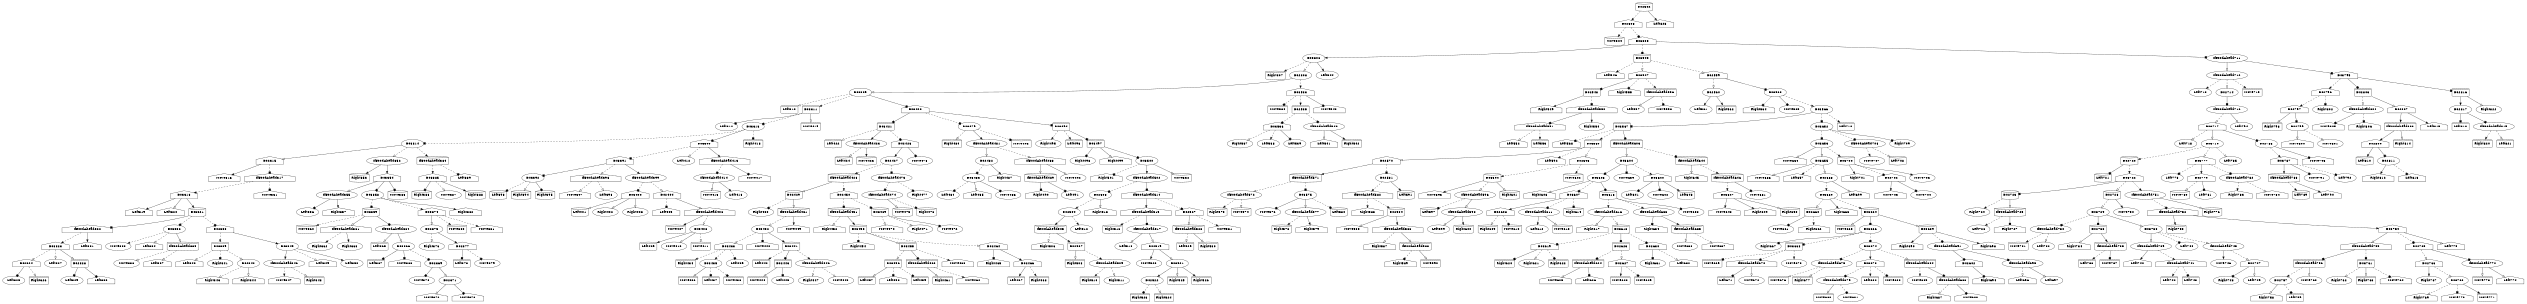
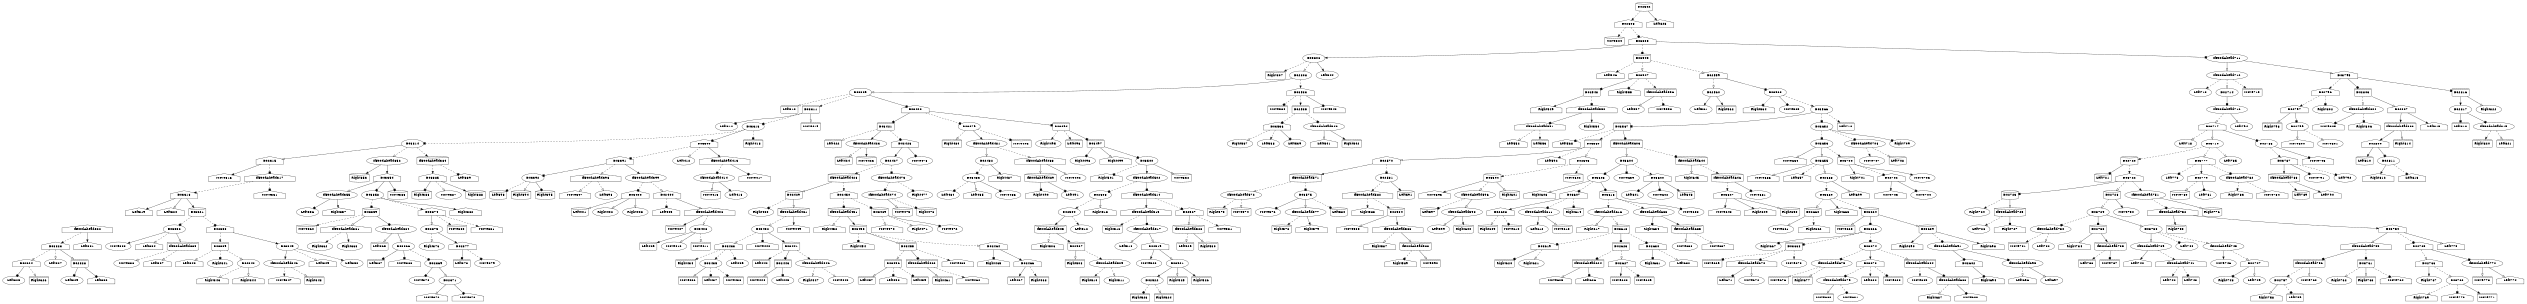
edge "IfFoodAhead711" -> "Do3795": arrowhead box -> onormal
edge "Do2660" -> "Move661": arrowhead box -> onormal
edge "Do3321" -> "IfFoodAhead322": removed
edge "Do3332" -> "Move333": style dashed -> solid
node "Right622": removed
